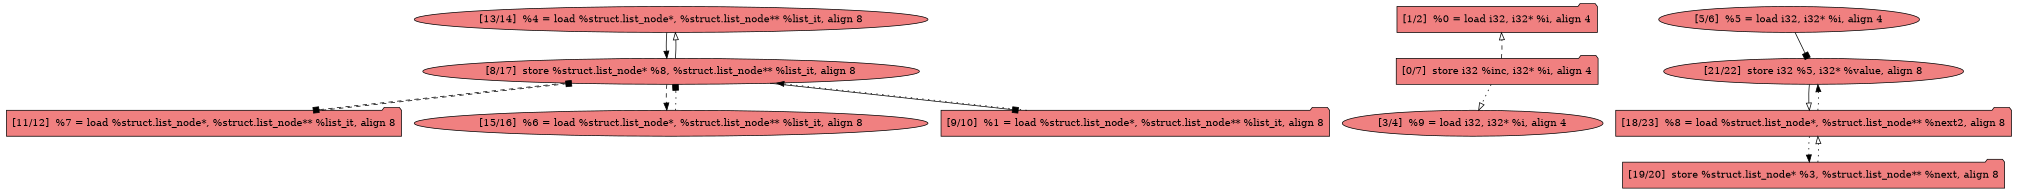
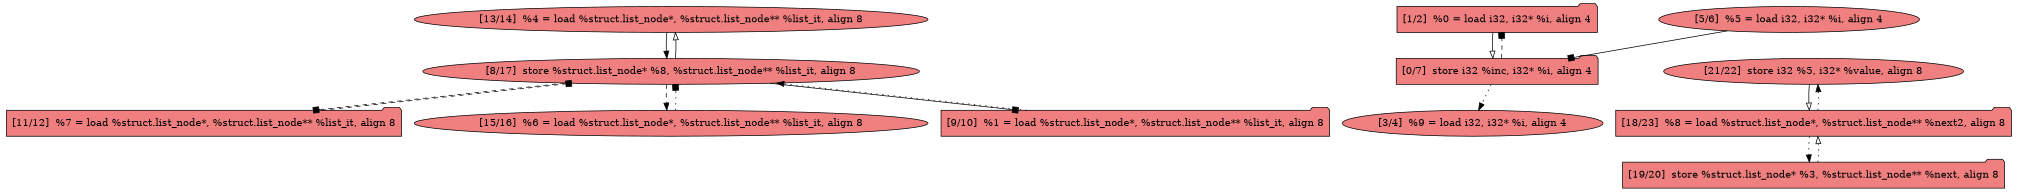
edge "[1/2]  %0 = load i32, i32* %i, align 4" -> "[0/7]  store i32 %inc, i32* %i, align 4": added
edge "[5/6]  %5 = load i32, i32* %i, align 4" -> "[21/22]  store i32 %5, i32* %value, align 8": now "[5/6]  %5 = load i32, i32* %i, align 4" -> "[0/7]  store i32 %inc, i32* %i, align 4"
edge "[0/7]  store i32 %inc, i32* %i, align 4" -> "[1/2]  %0 = load i32, i32* %i, align 4": arrowhead onormal -> box
edge "[0/7]  store i32 %inc, i32* %i, align 4" -> "[3/4]  %9 = load i32, i32* %i, align 4": arrowhead onormal -> normal
